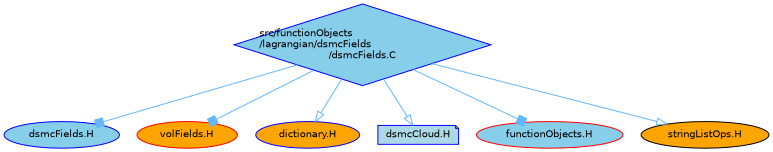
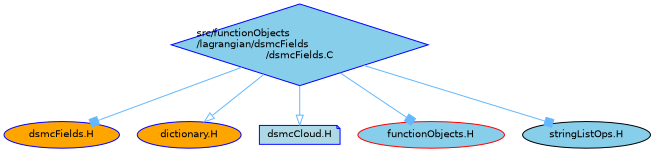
edge "src/functionObjects /lagrangian/dsmcFields /dsmcFields.C" -> "stringListOps.H": arrowhead onormal -> box
node "dsmcFields.H": fillcolor skyblue -> orange
node "volFields.H": removed
node "stringListOps.H": fillcolor orange -> skyblue
